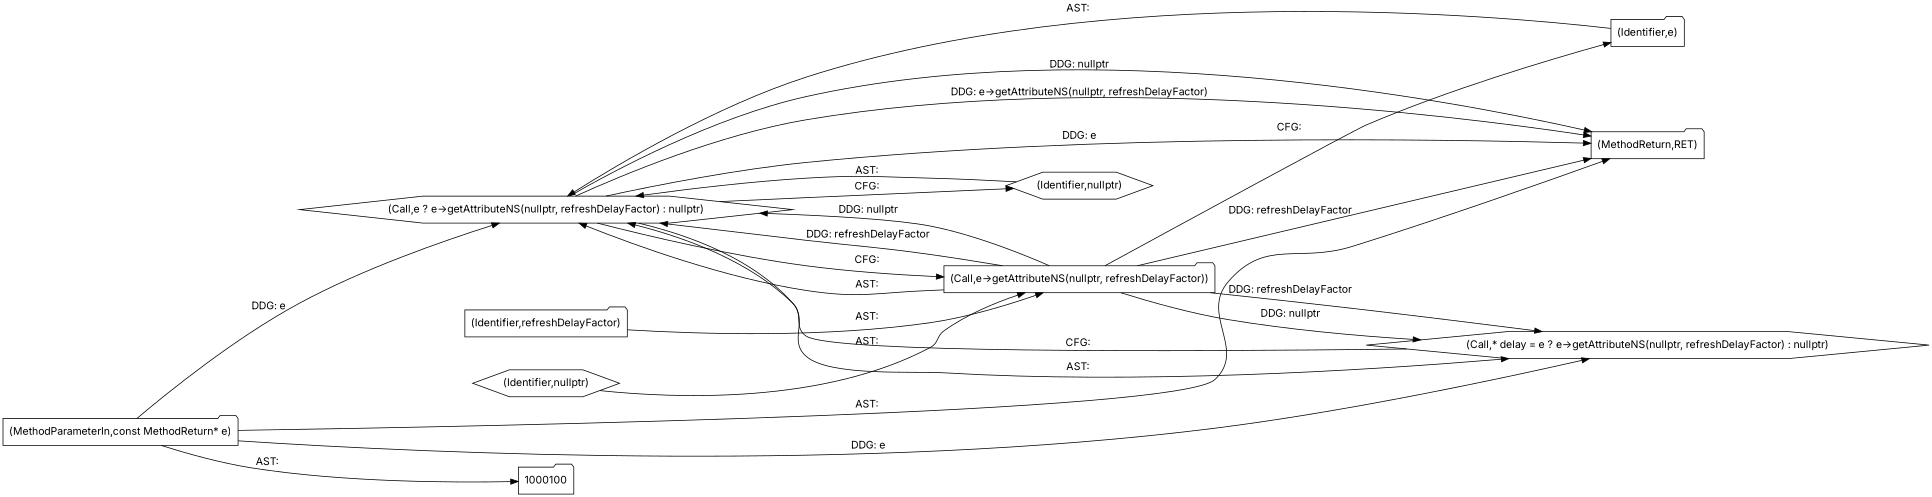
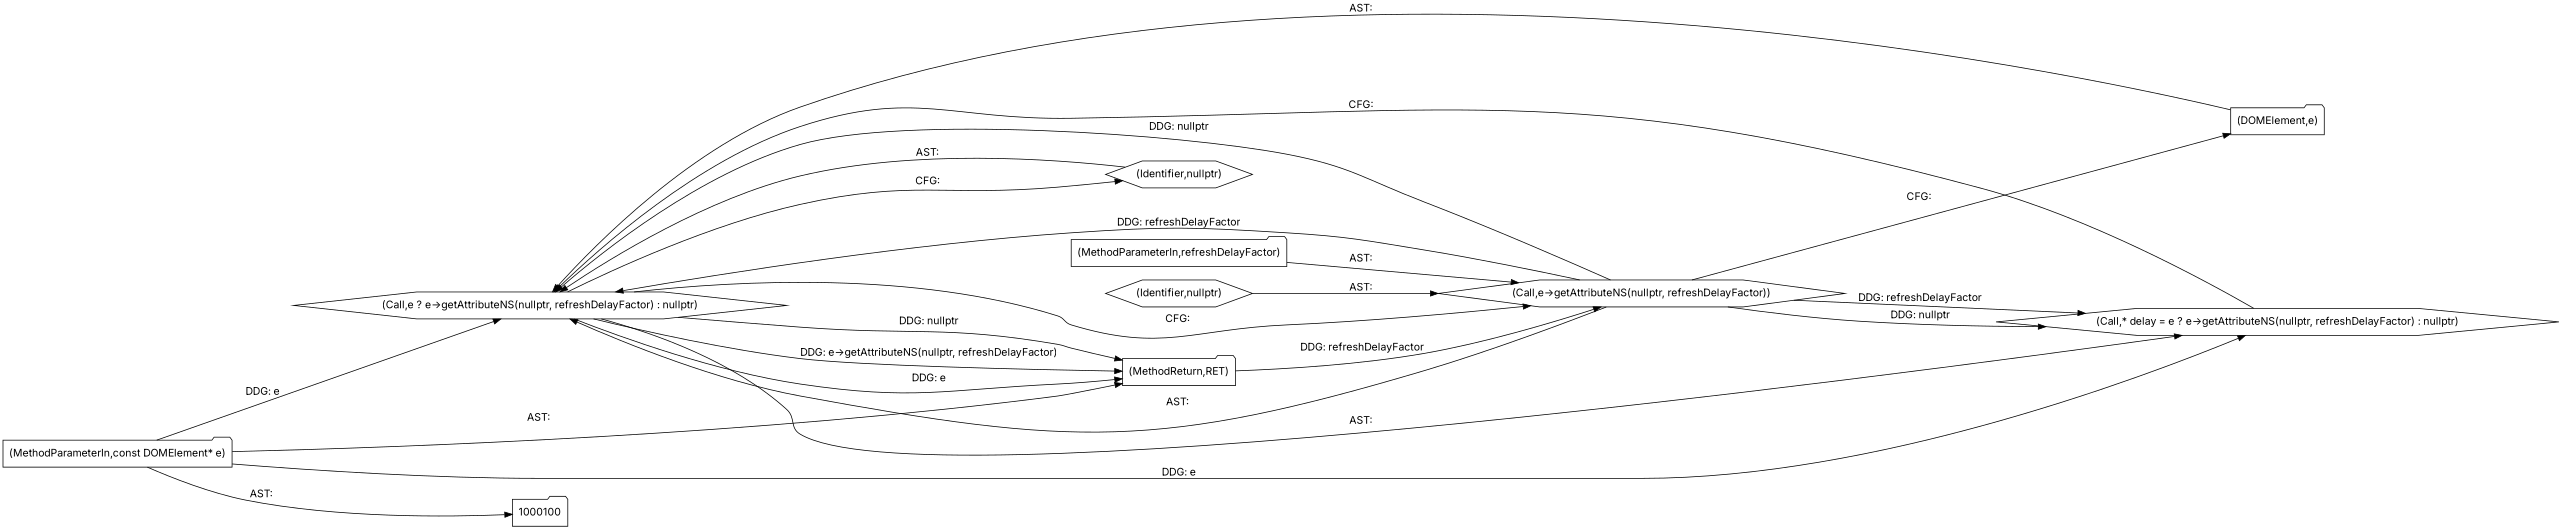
node "(Identifier,e)": label "(Identifier,e)" -> "(DOMElement,e)"
edge "(Call,e->getAttributeNS(nullptr, refreshDelayFactor))" -> "(MethodReturn,RET)": reversed
node "(Call,e->getAttributeNS(nullptr, refreshDelayFactor))": shape folder -> hexagon
node "(Identifier,refreshDelayFactor)": label "(Identifier,refreshDelayFactor)" -> "(MethodParameterIn,refreshDelayFactor)"
node "(MethodParameterIn,const MethodReturn* e)": label "(MethodParameterIn,const MethodReturn* e)" -> "(MethodParameterIn,const DOMElement* e)"
